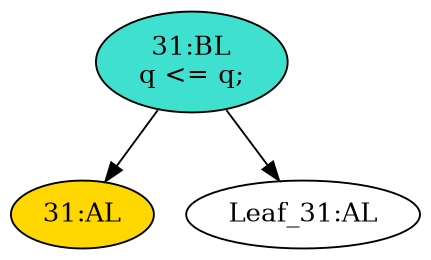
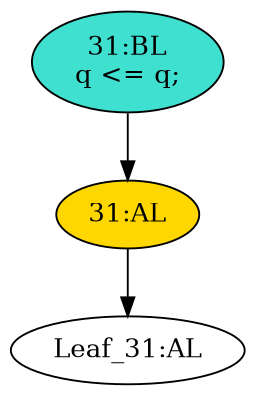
edge "31:BL q <= q;" -> "Leaf_31:AL": now "31:AL" -> "Leaf_31:AL"
